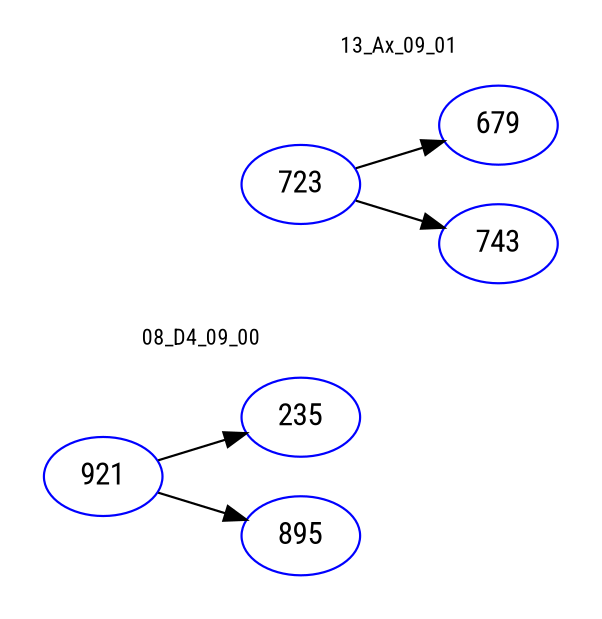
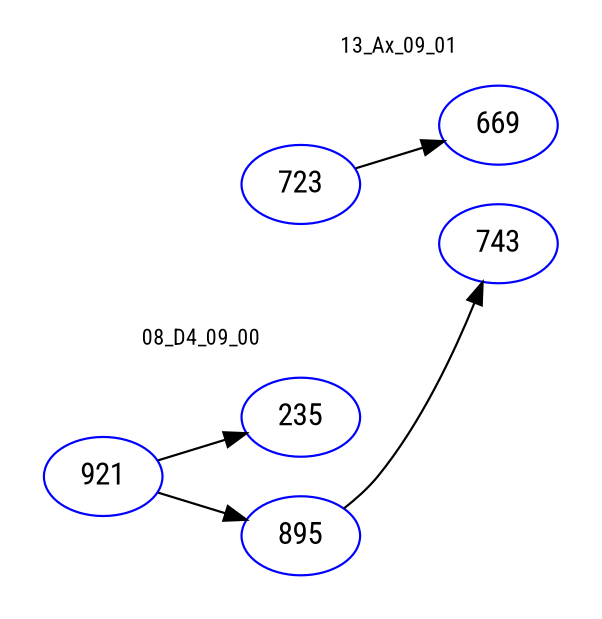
node "679": label "679" -> "669"
edge "723" -> "743": now "895" -> "743"
